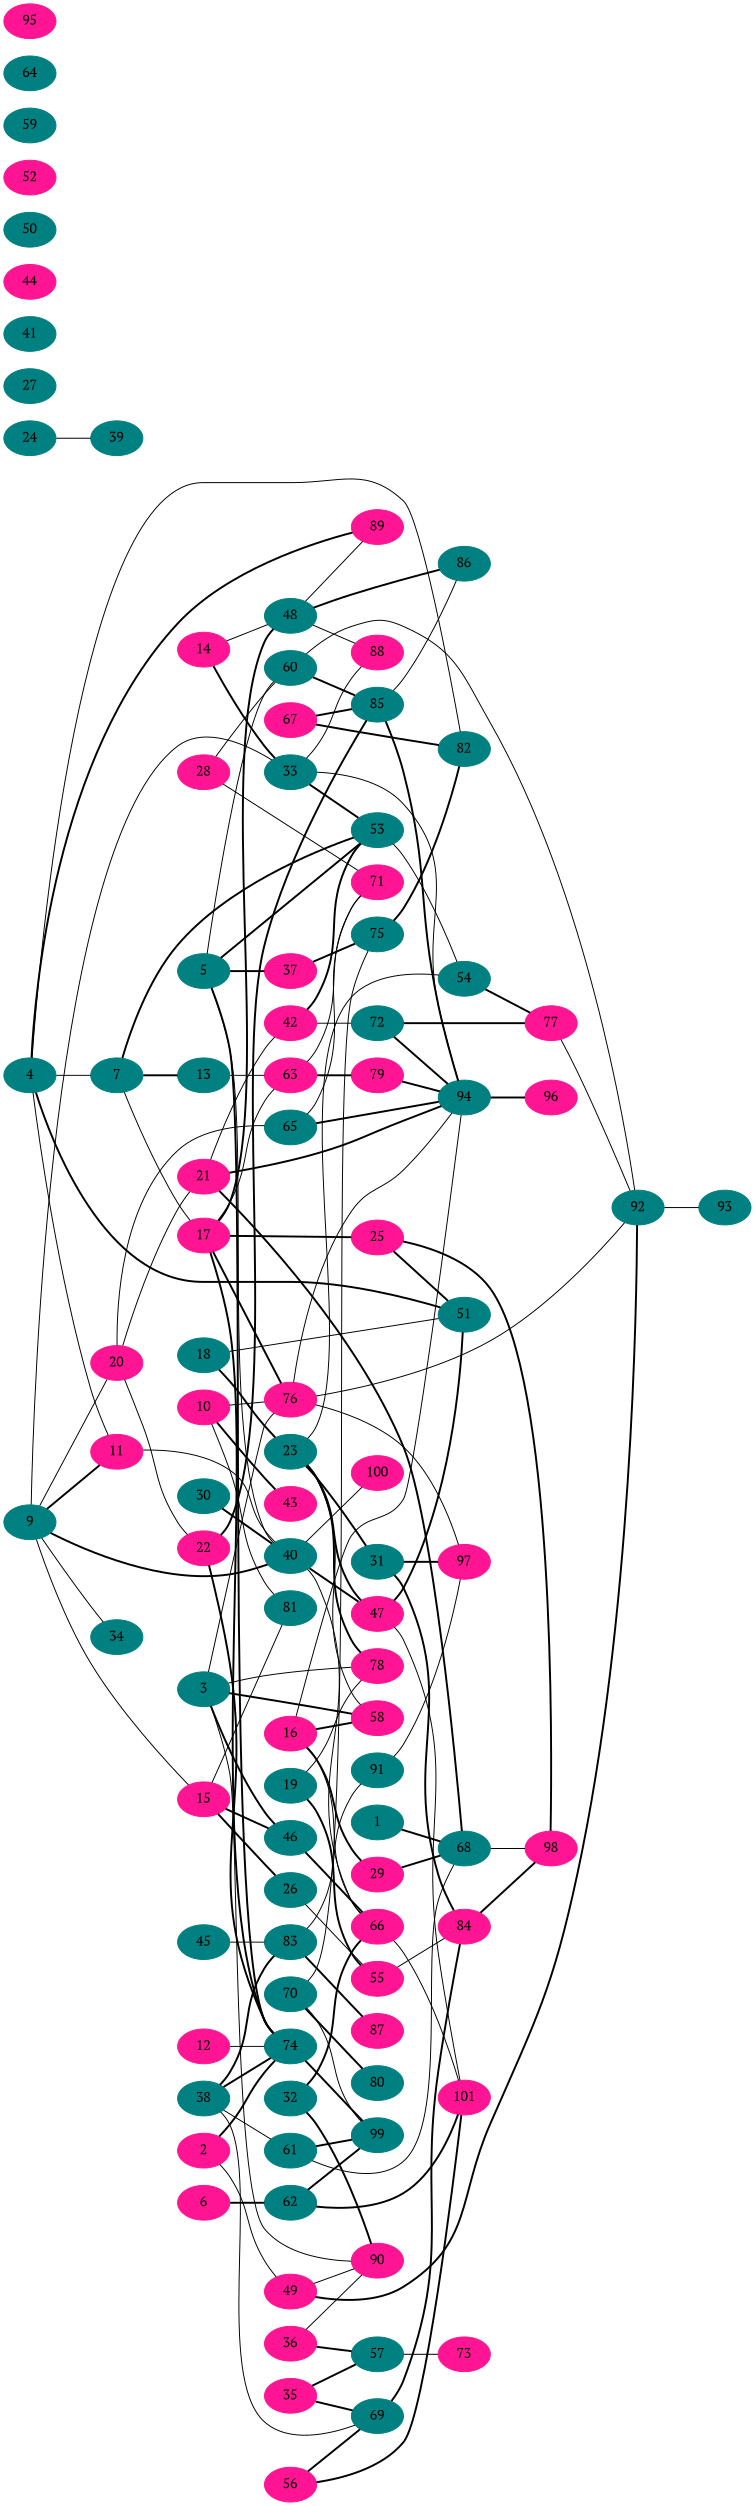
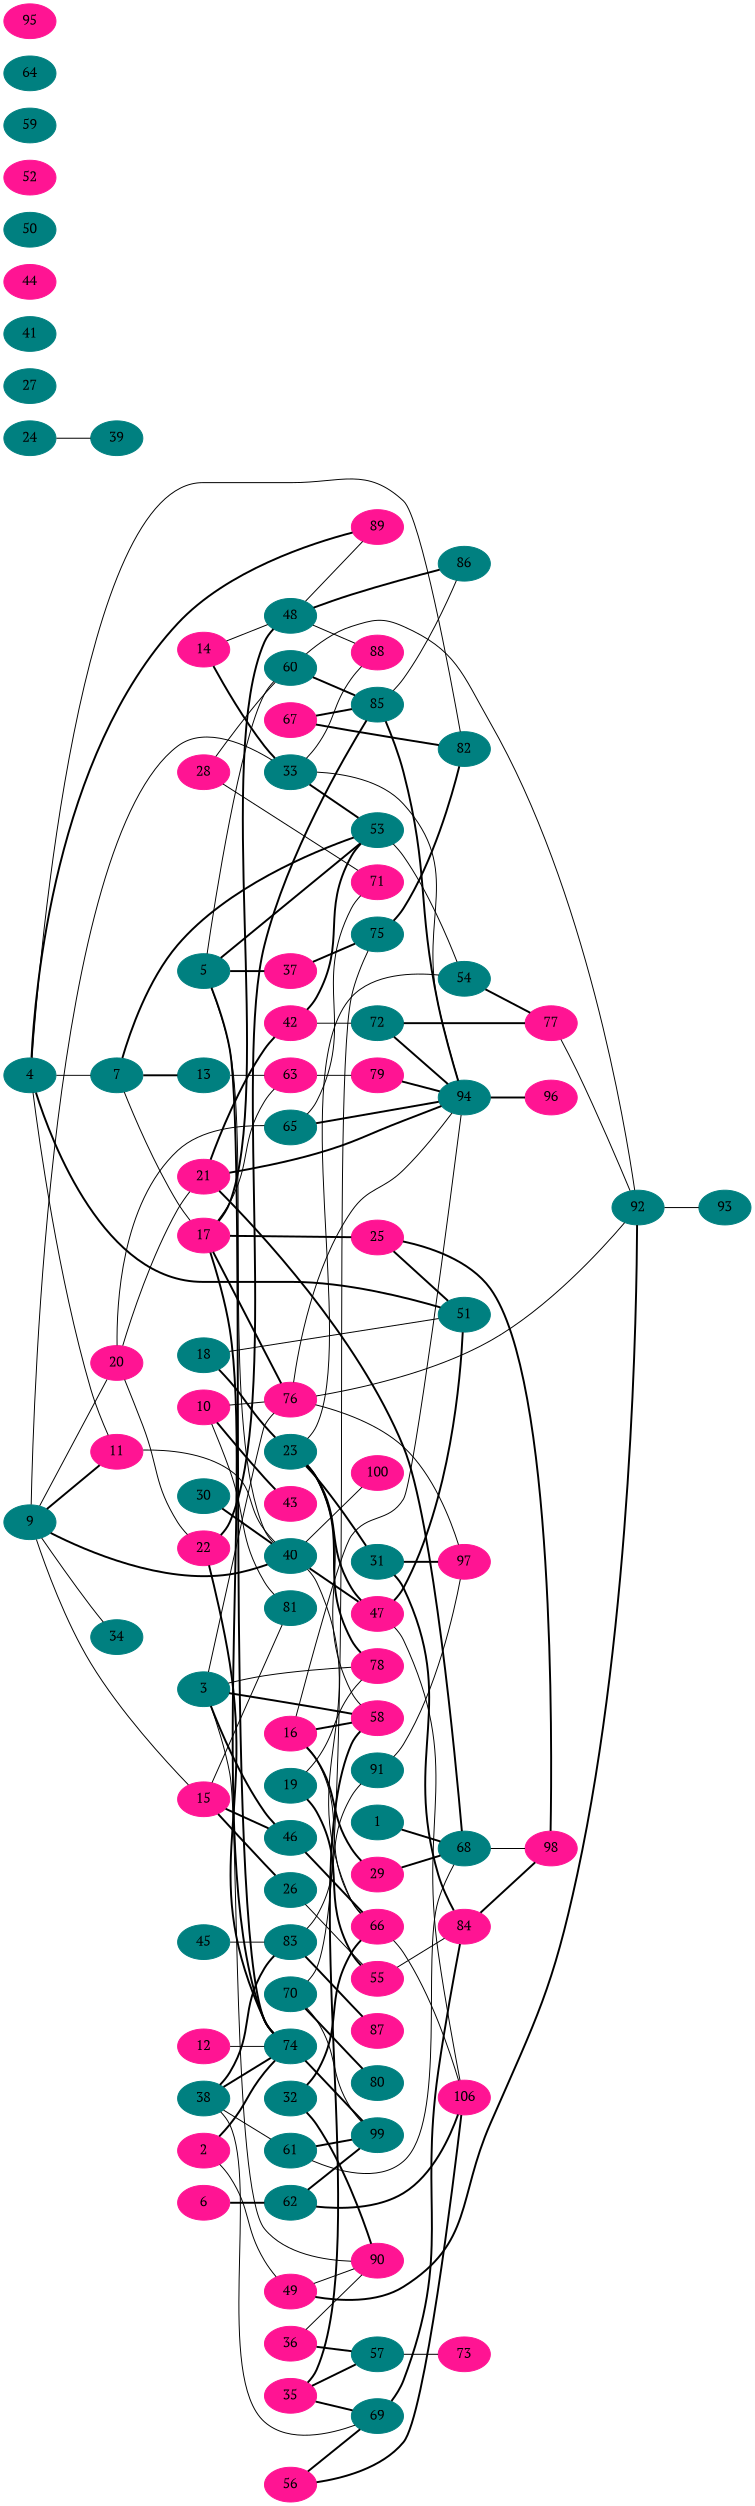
edge "71" -- "63": removed
edge "63" -- "79": style bold -> solid
edge "42" -- "21": style solid -> bold
node "101": label "101" -> "106"
edge "58" -- "35": added
